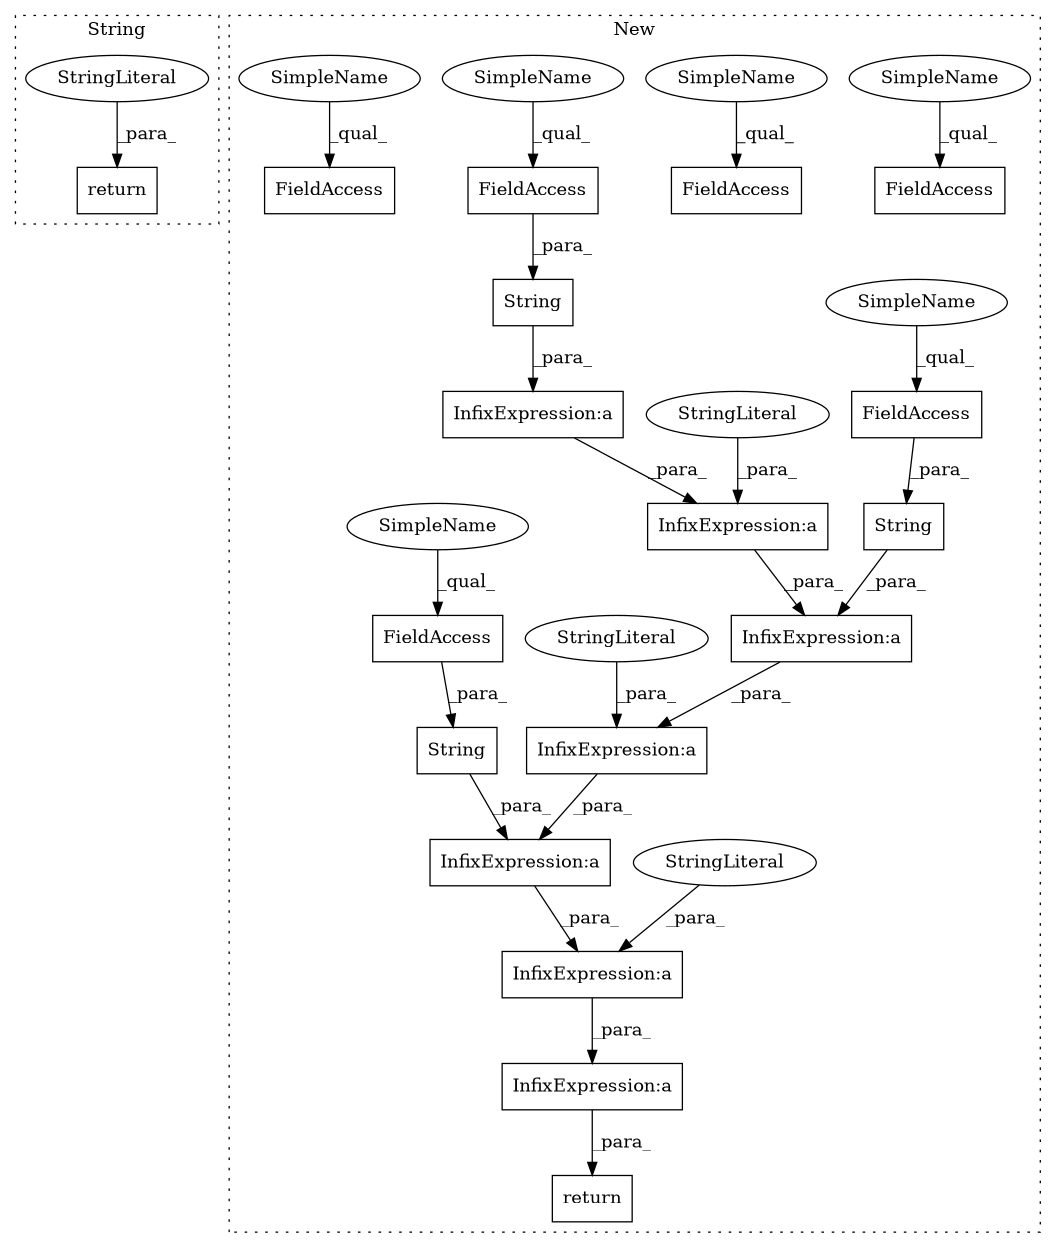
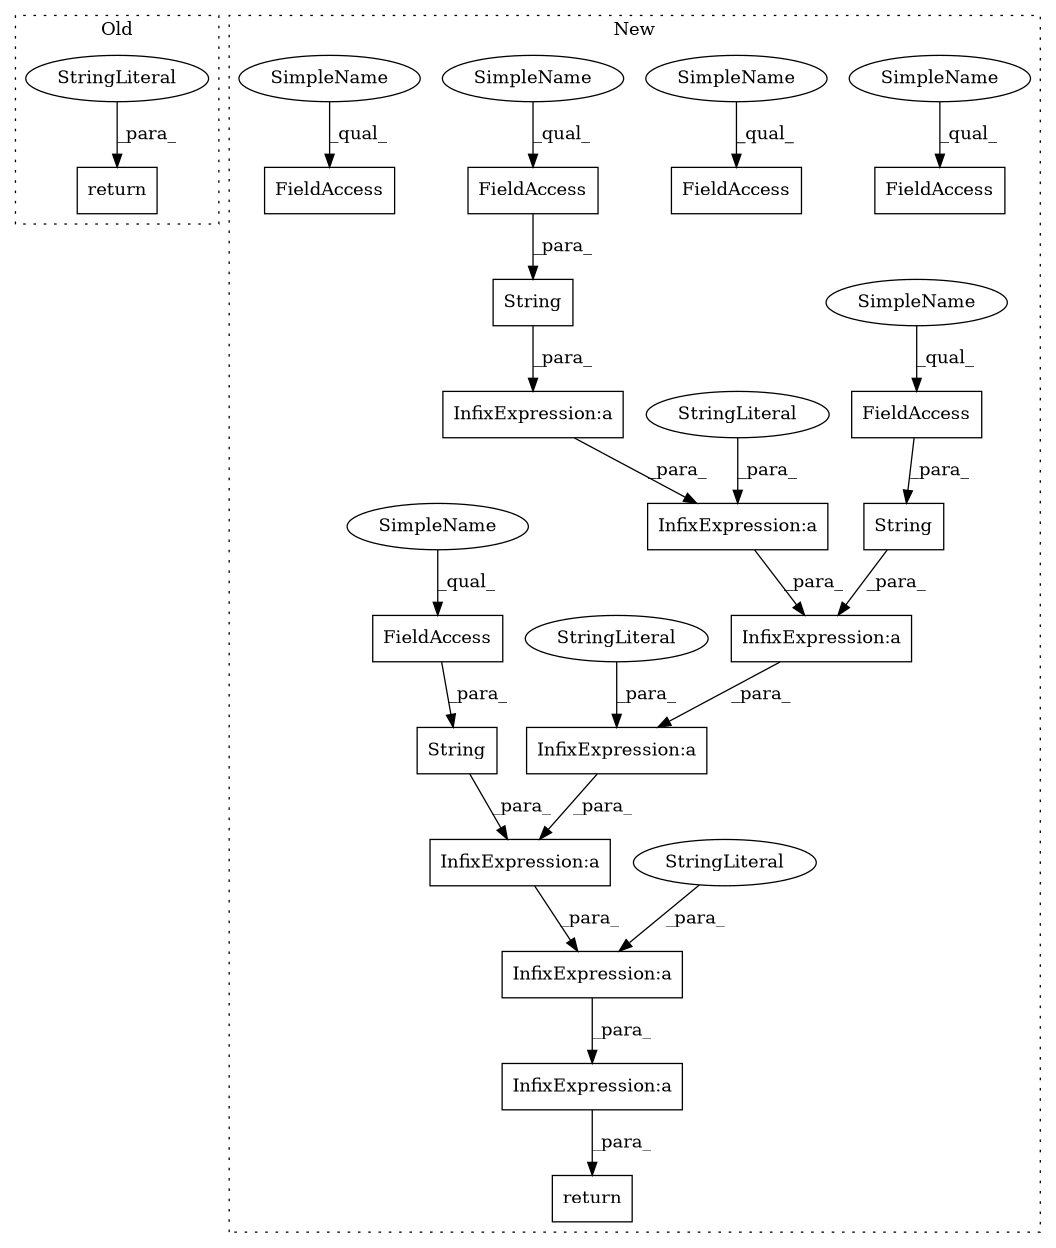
cluster "String": label "String" -> "Old"
